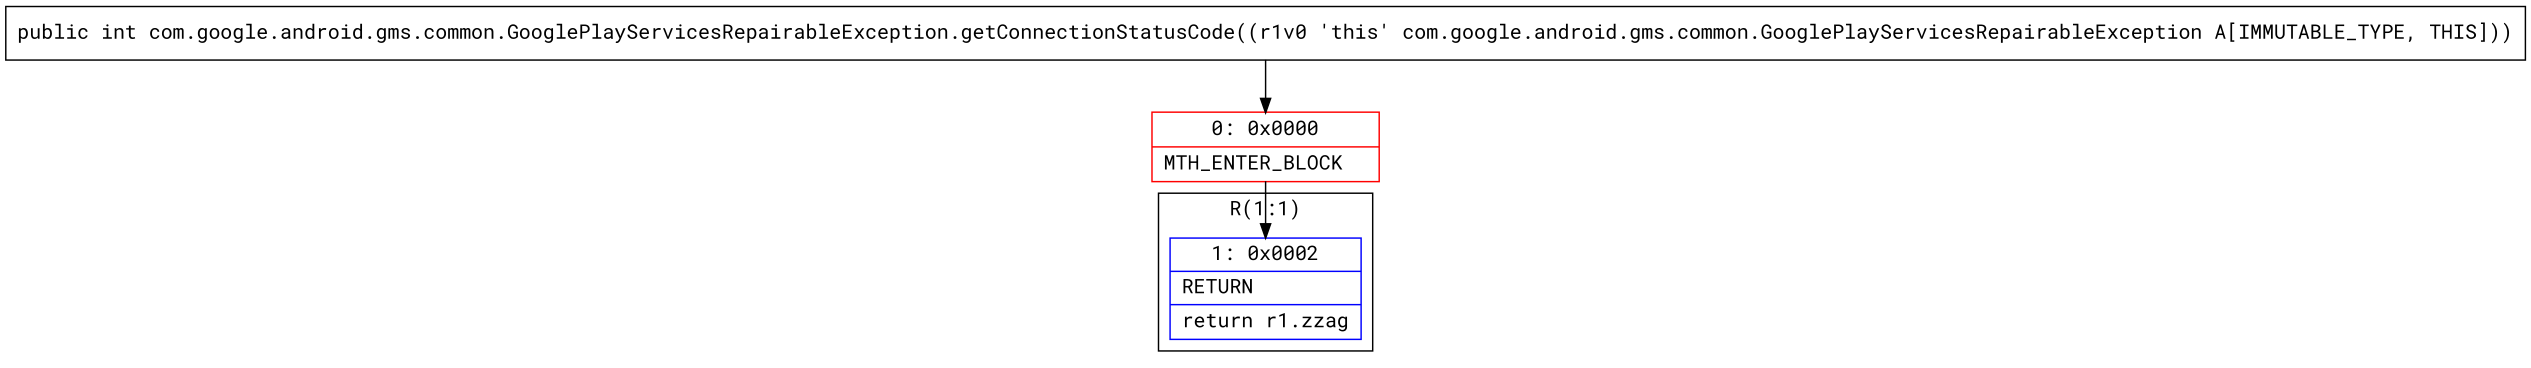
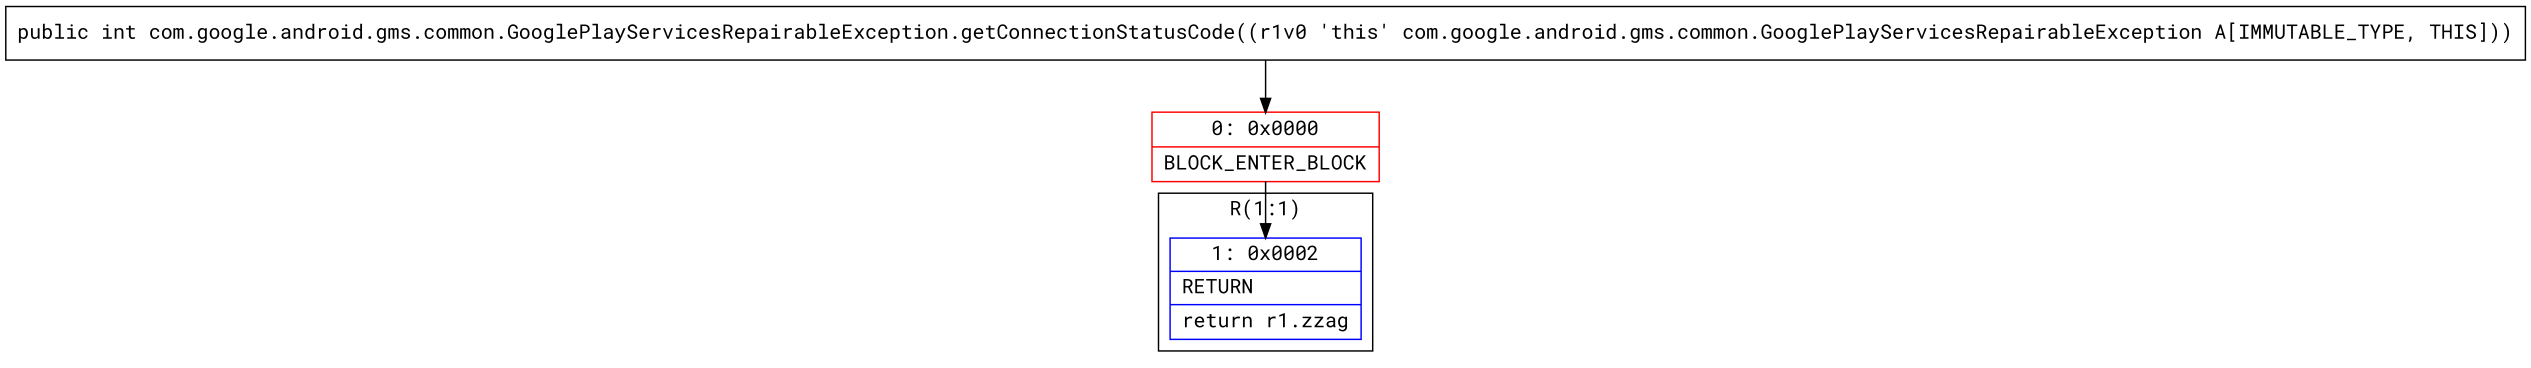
node "0: 0x0000": text "MTH_ENTER_BLOCK" -> "BLOCK_ENTER_BLOCK"
